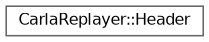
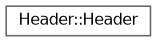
node "CarlaReplayer::Header": label "CarlaReplayer::Header" -> "Header::Header"
